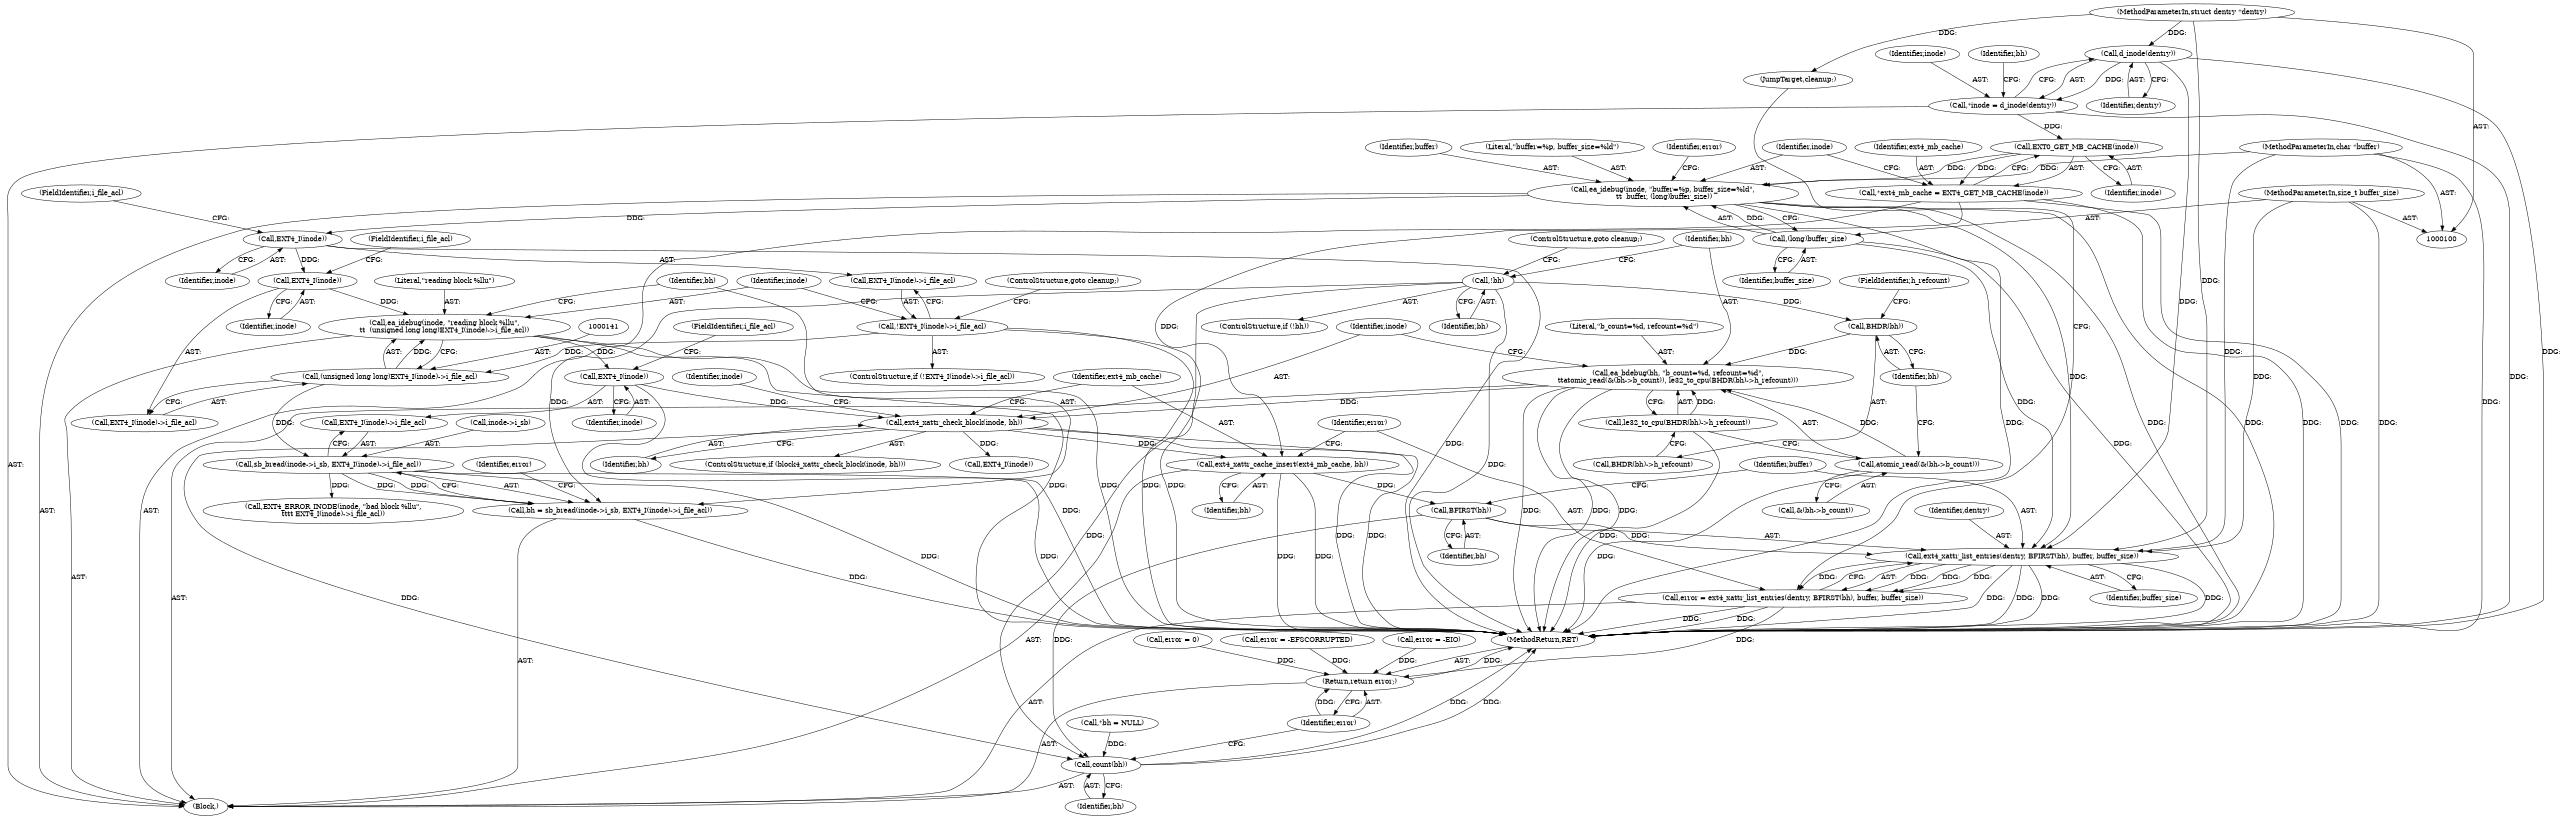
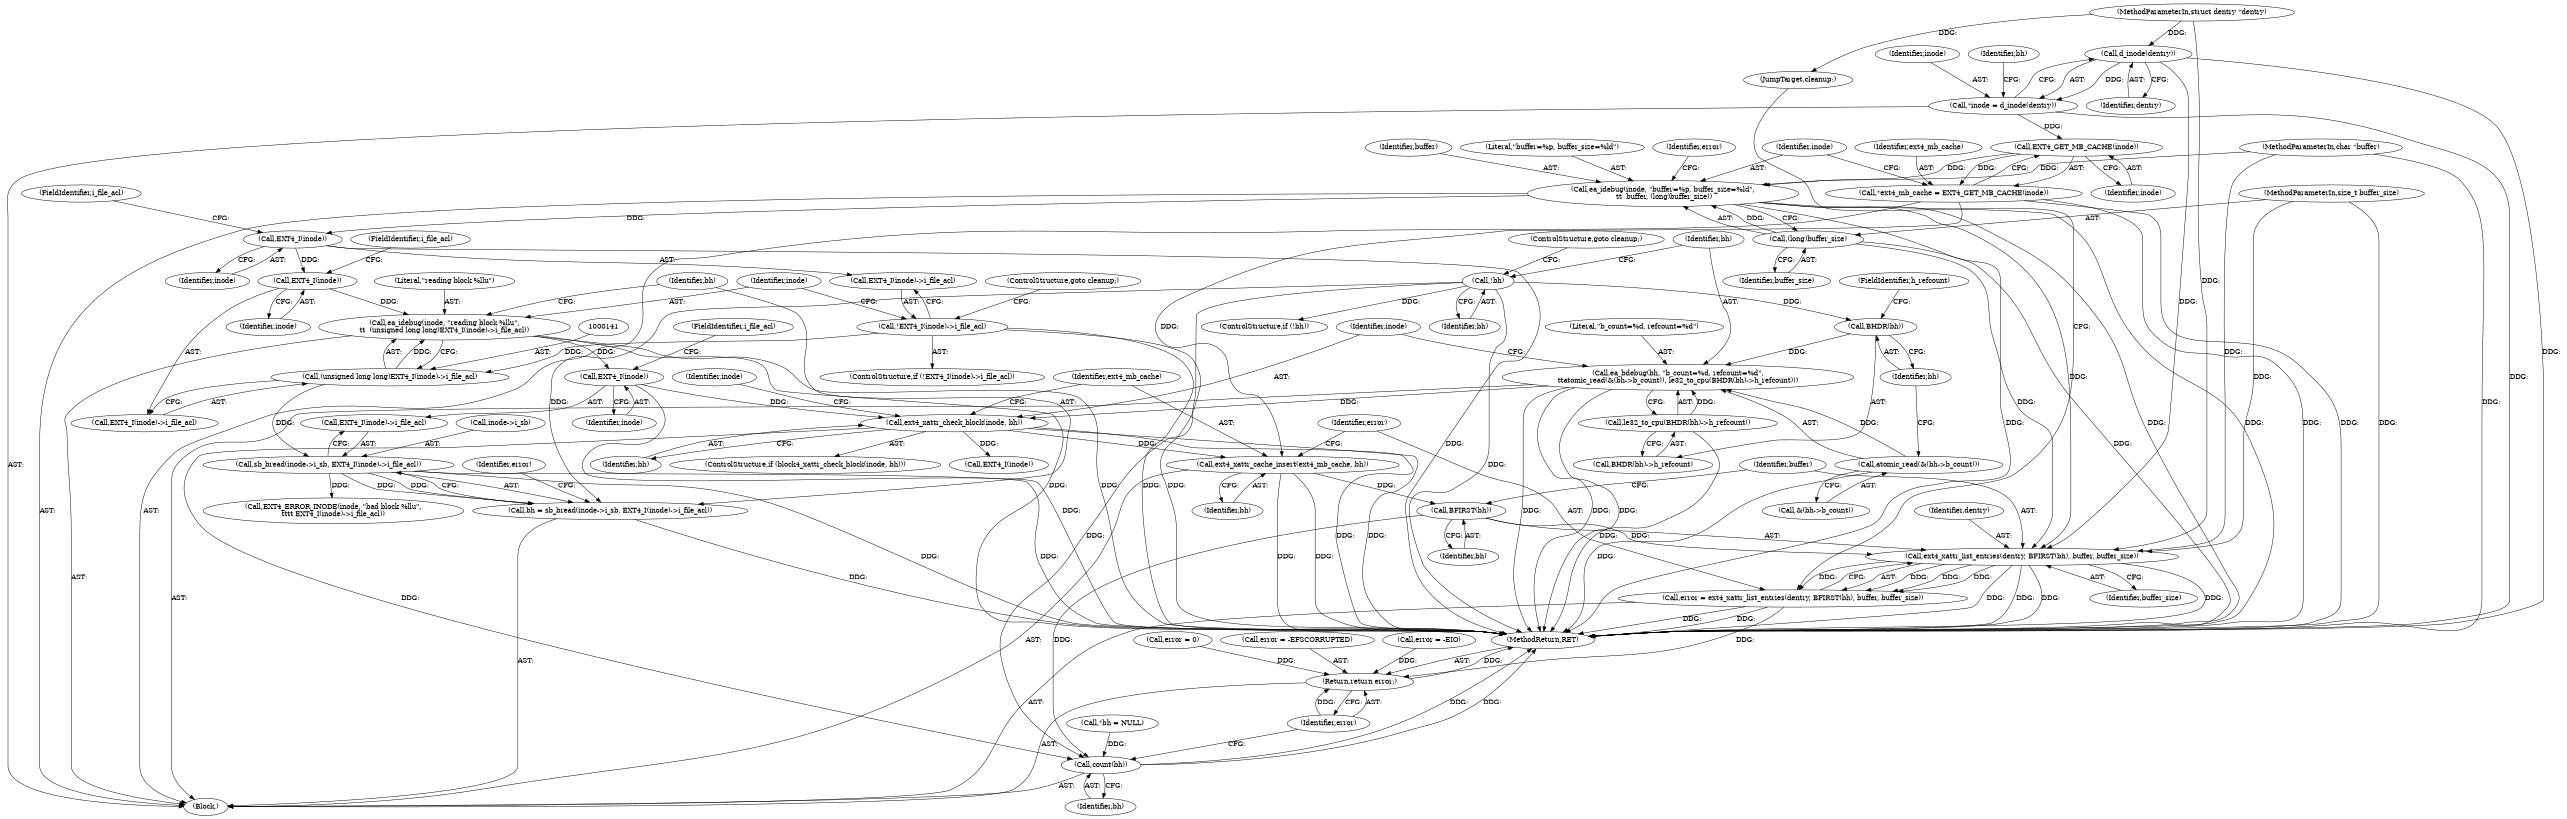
node "(Call,EXT0_GET_MB_CACHE(inode))": label "(Call,EXT0_GET_MB_CACHE(inode))" -> "(Call,EXT4_GET_MB_CACHE(inode))"
node "1000100": removed
edge "(Call,!bh)" -> "(ControlStructure,if (!bh))": label "AST: " -> "DDG: "
edge "(Call,BHDR(bh)->h_refcount)" -> "(Call,le32_to_cpu(BHDR(bh)->h_refcount))": label "CFG: " -> "AST: "
edge "(Call,le32_to_cpu(BHDR(bh)->h_refcount))" -> "(Call,atomic_read(&(bh->b_count)))": now "(Call,le32_to_cpu(BHDR(bh)->h_refcount))" -> "(Call,BHDR(bh)->h_refcount)"
edge "(Call,error = -EFSCORRUPTED)" -> "(Return,return error;)": label "DDG: " -> "AST: "
